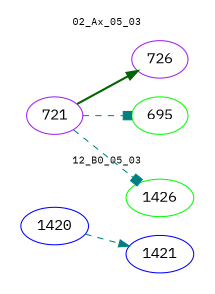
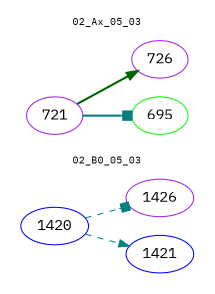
edge "721" -> "695": style dashed -> bold
edge "721" -> "1426": now "1420" -> "1426"
cluster "12_B0_05_03": label "12_B0_05_03" -> "02_B0_05_03"
node "1426": color green -> purple
